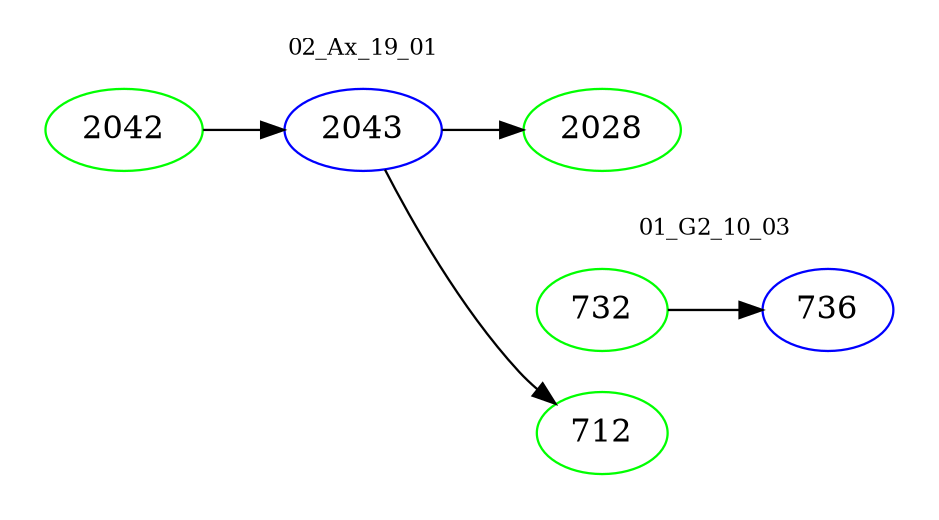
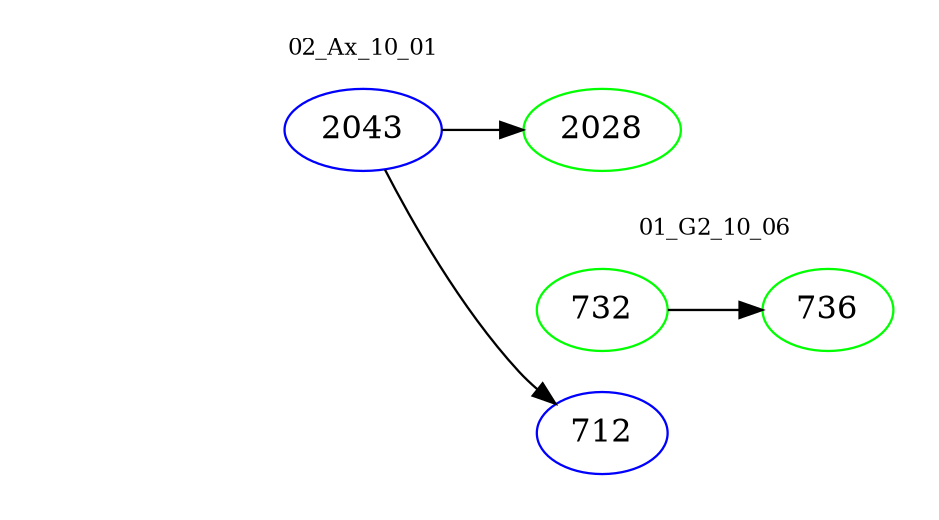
cluster "02_Ax_19_01": label "02_Ax_19_01" -> "02_Ax_10_01"
node "2042": removed
cluster "01_G2_10_03": label "01_G2_10_03" -> "01_G2_10_06"
node "736": color blue -> green
node "712": color green -> blue
